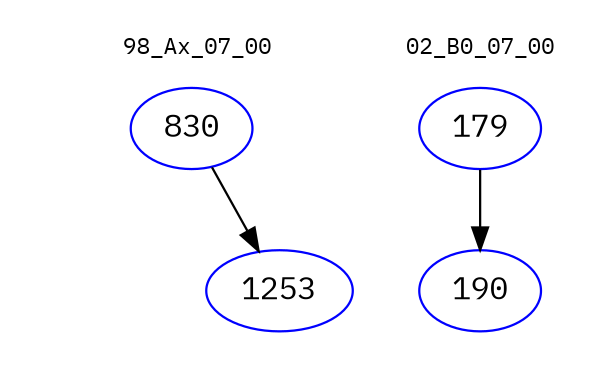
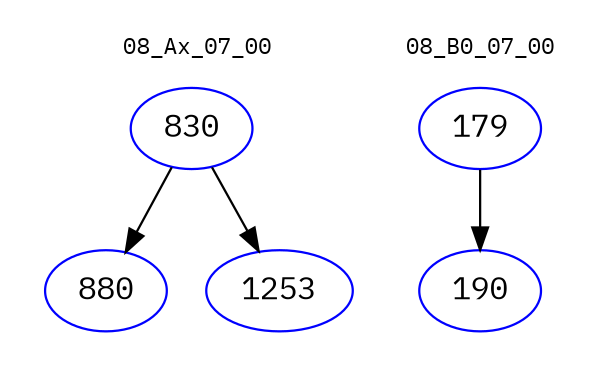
cluster "98_Ax_07_00": label "98_Ax_07_00" -> "08_Ax_07_00"
cluster "02_B0_07_00": label "02_B0_07_00" -> "08_B0_07_00"
node "880": added
